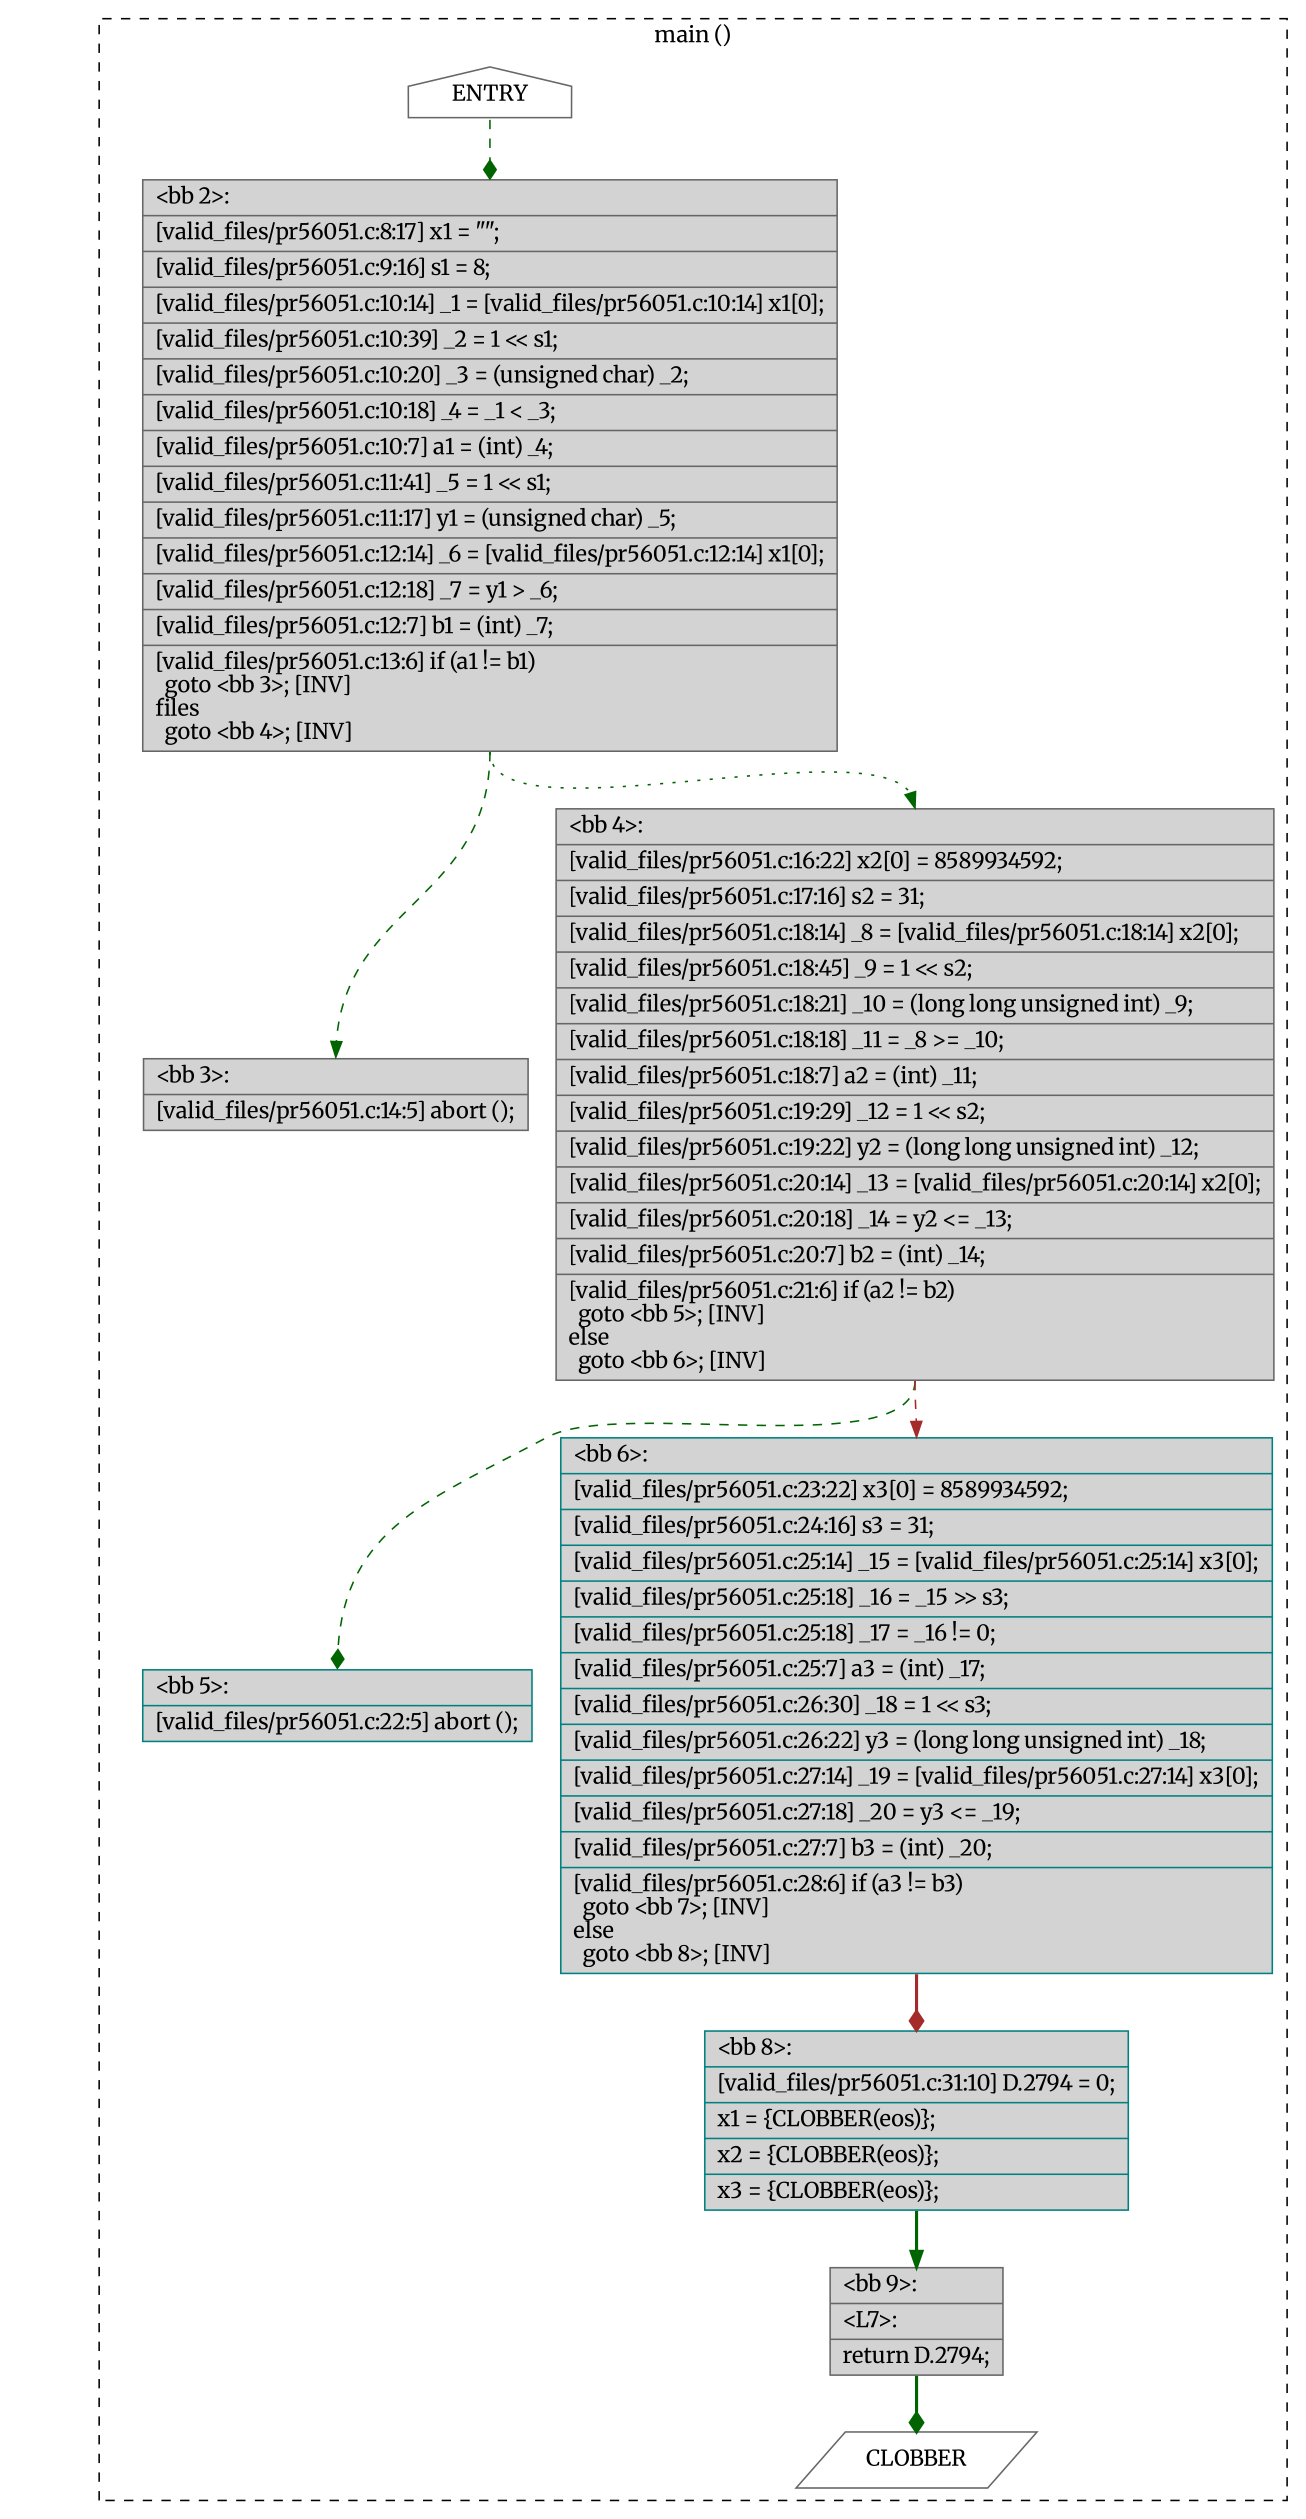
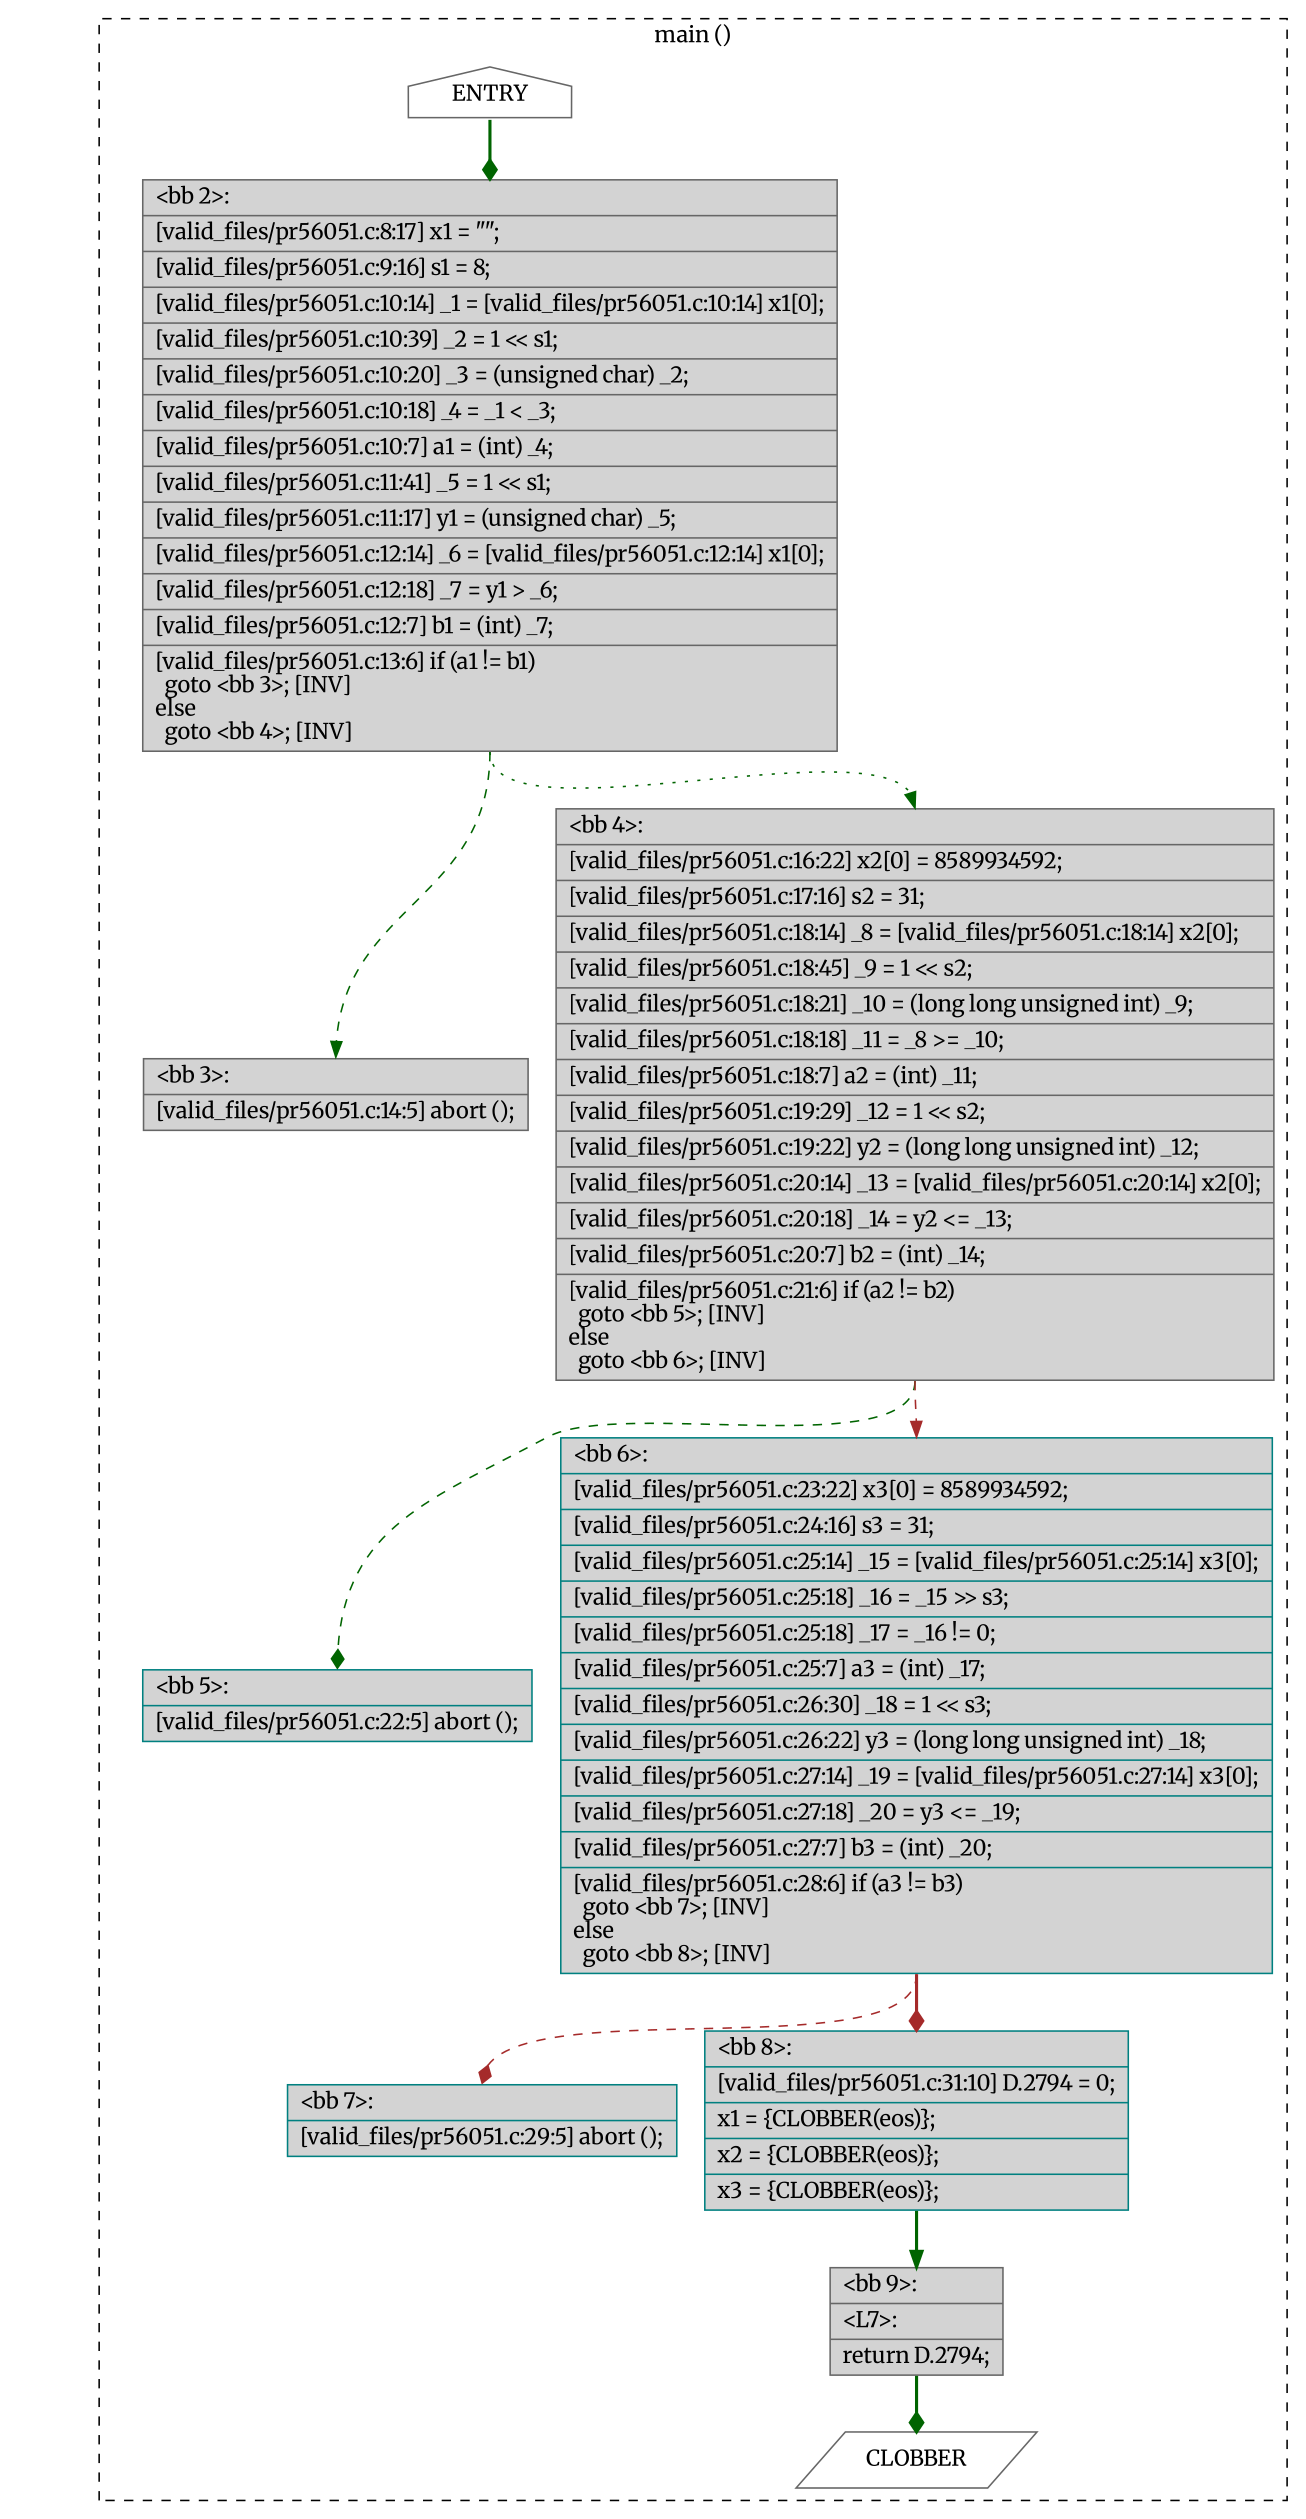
edge "ENTRY" -> "<bb 2>:": style dashed -> bold
node "<bb 2>:": text "files" -> "else"
node "<bb 7>:": added
